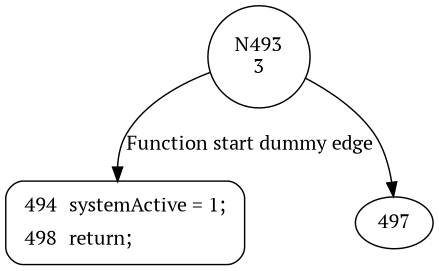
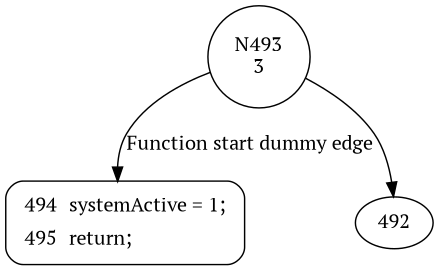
node "497": label "497" -> "492"
node "494": text "498" -> "495"
